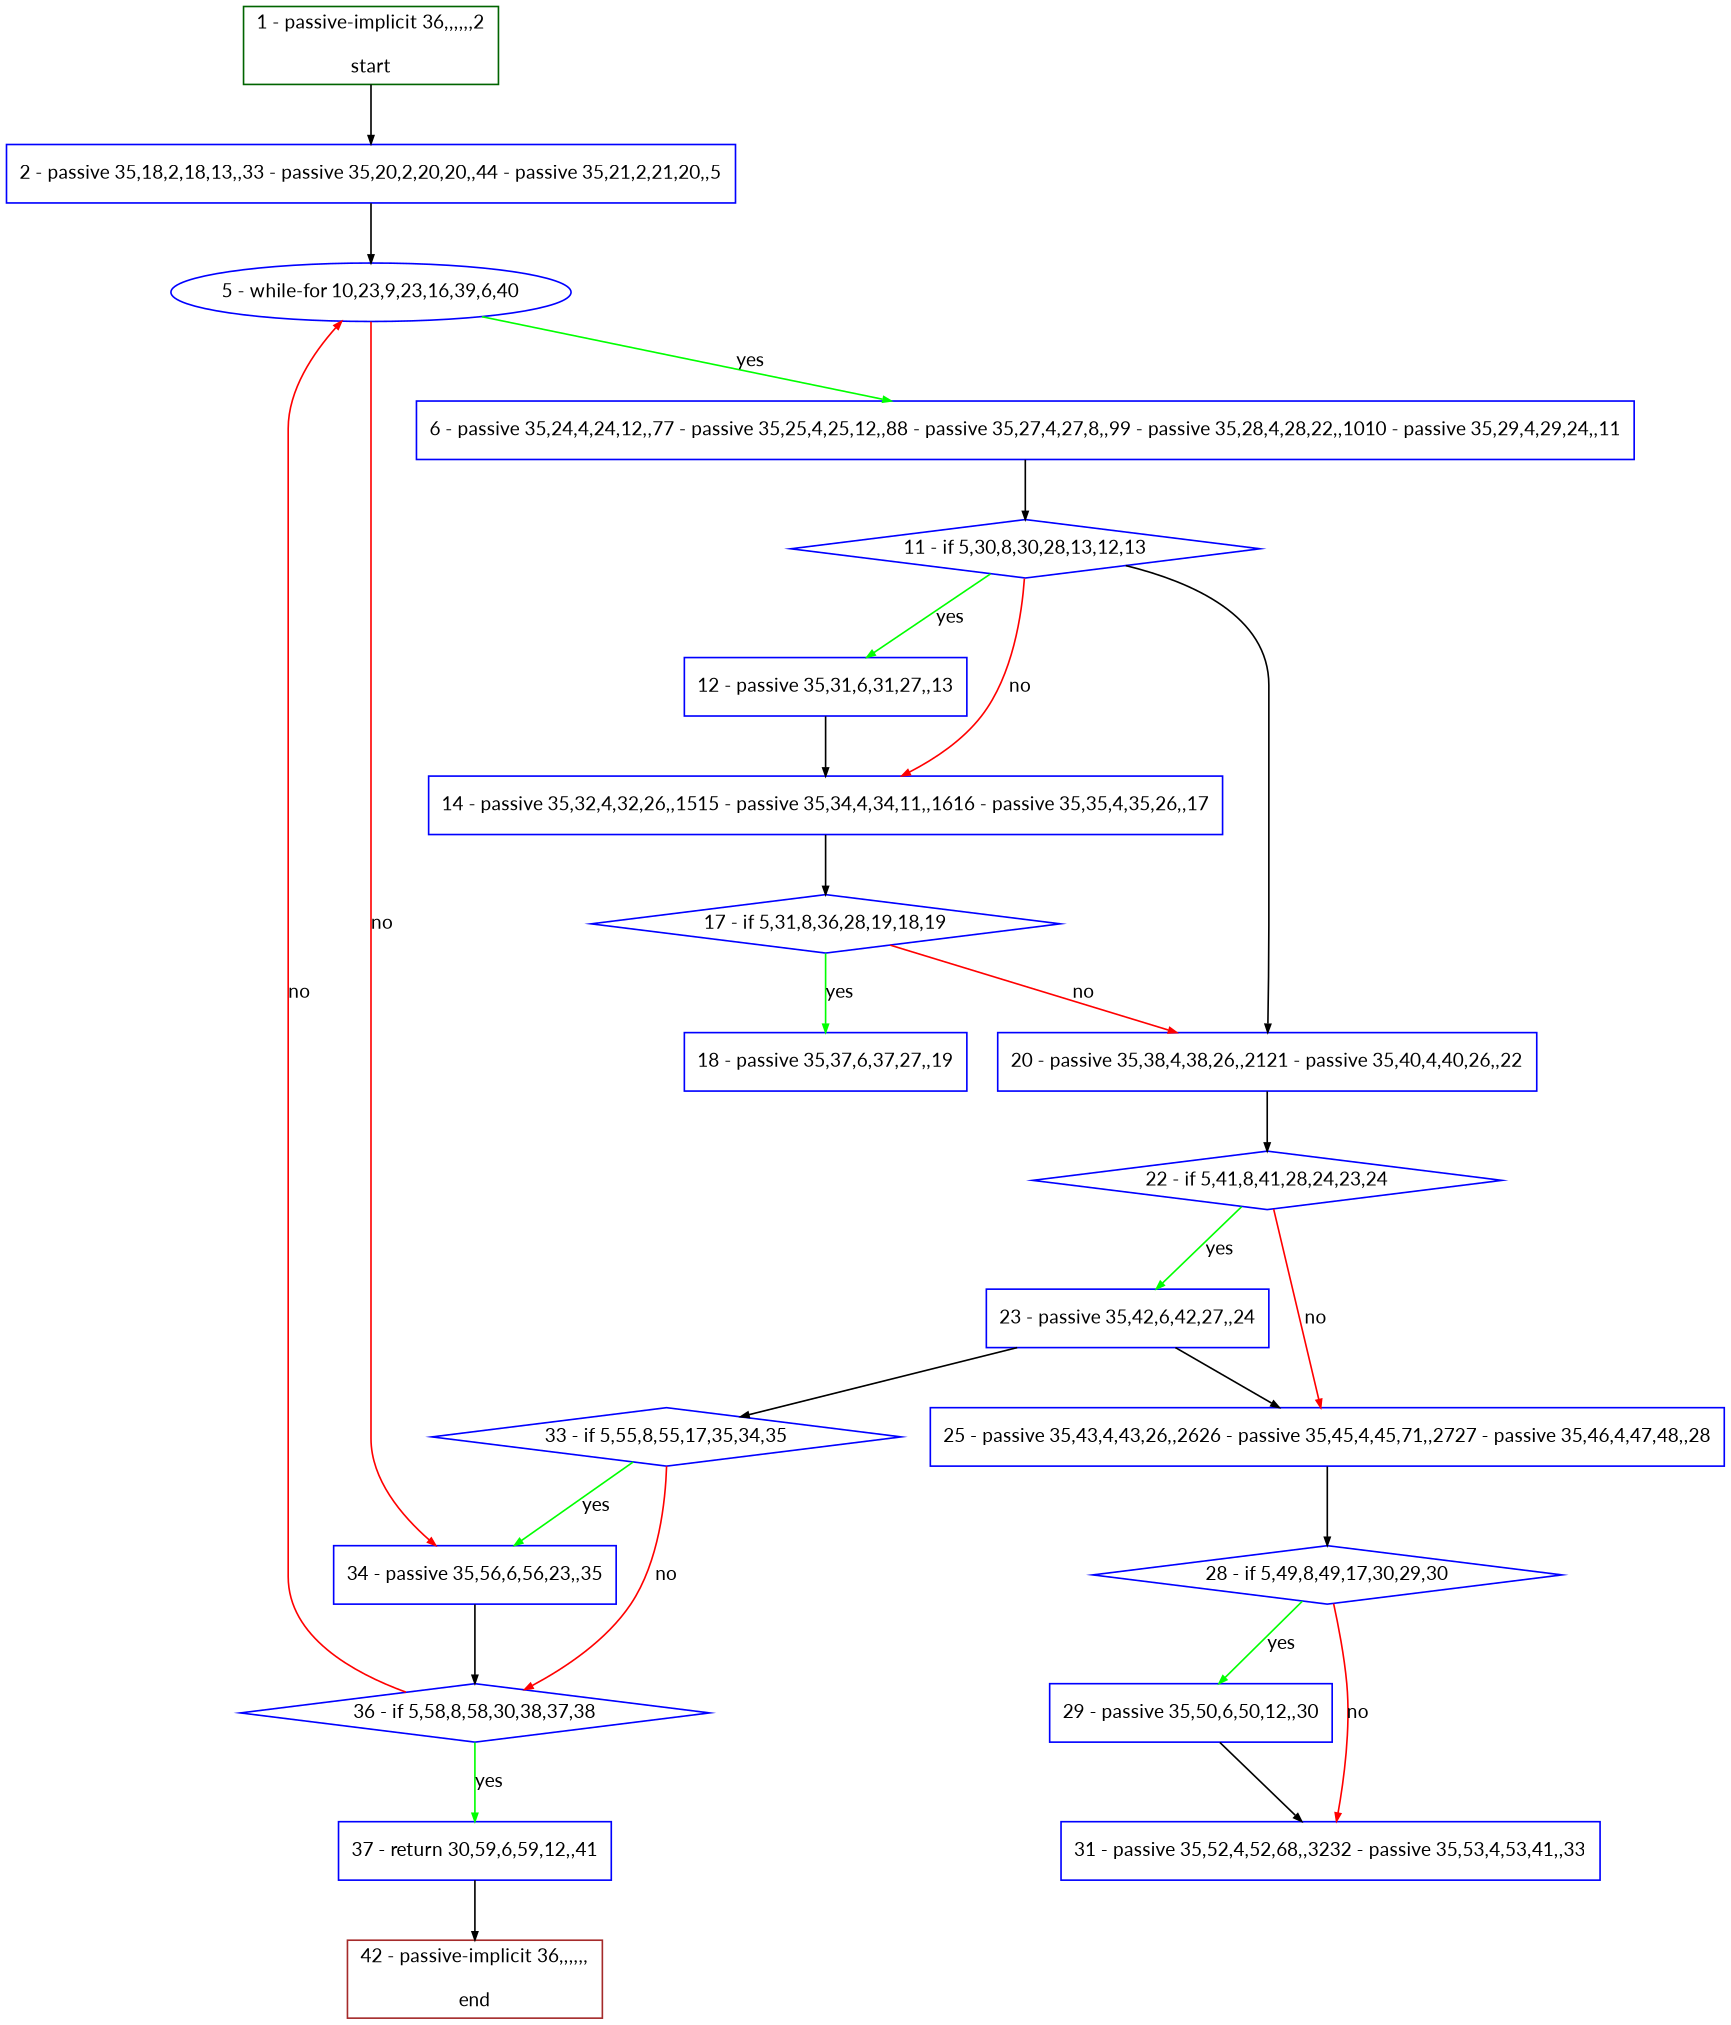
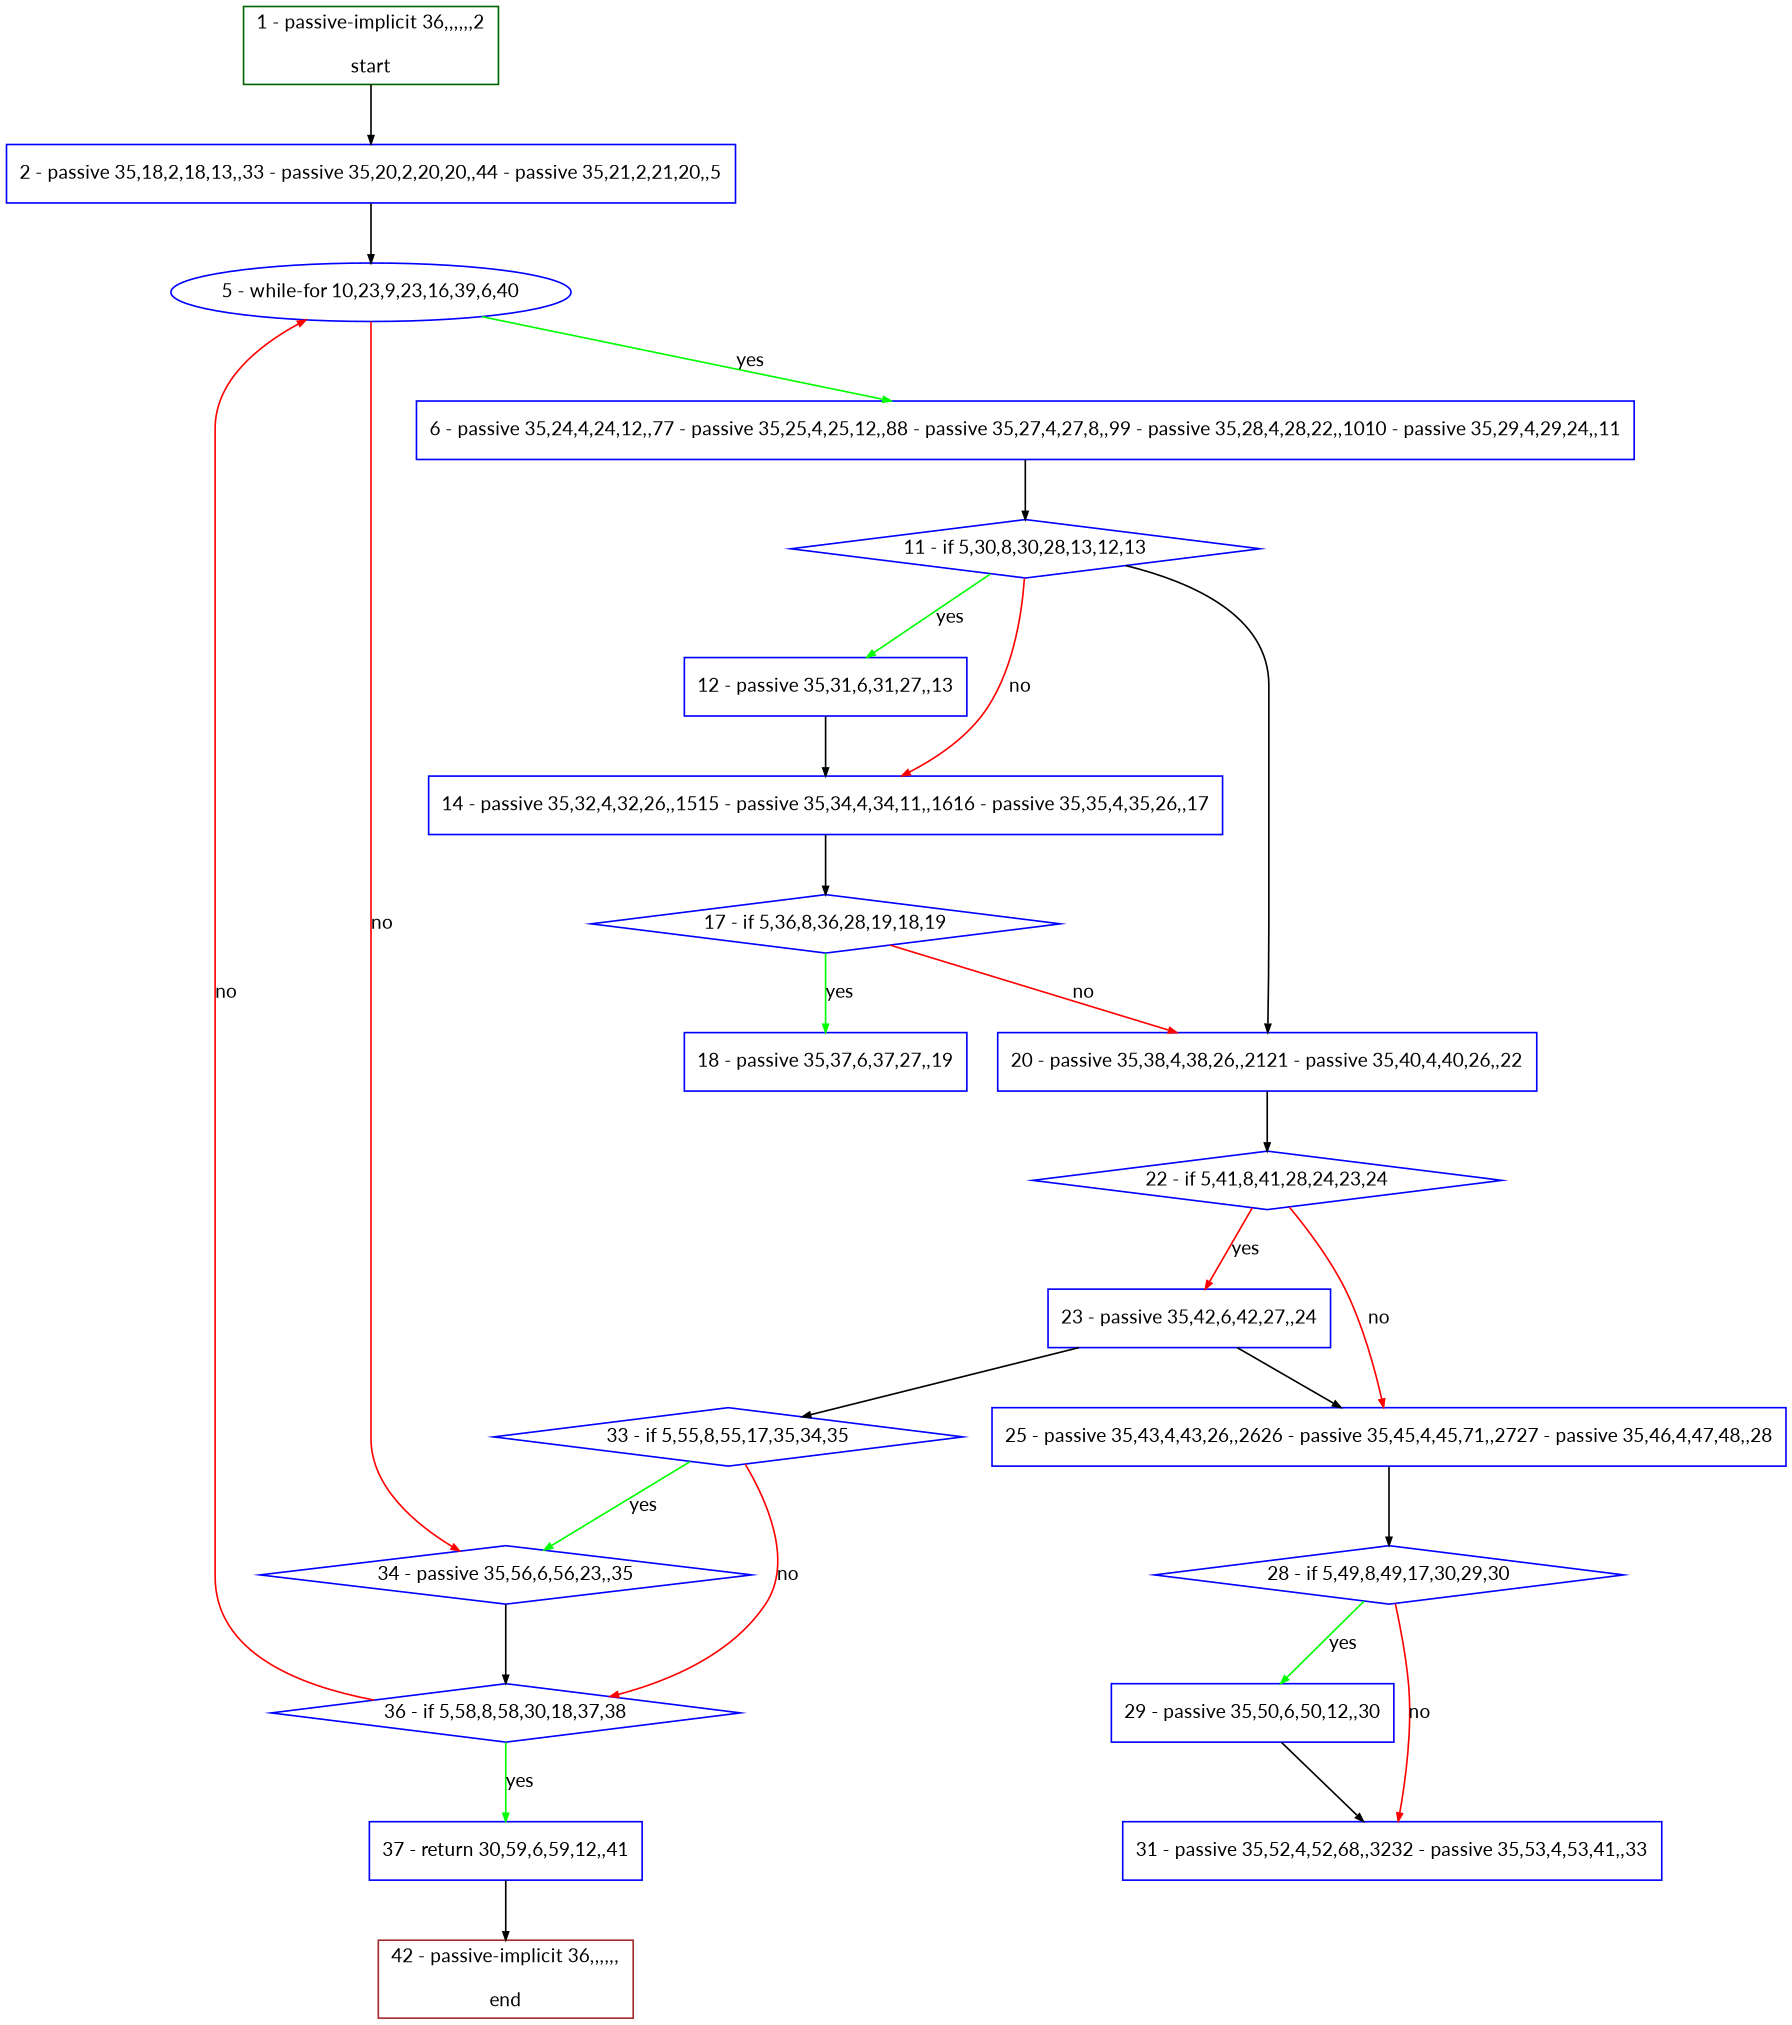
node "17 - if 5,31,8,36,28,19,18,19": label "17 - if 5,31,8,36,28,19,18,19" -> "17 - if 5,36,8,36,28,19,18,19"
edge "22 - if 5,41,8,41,28,24,23,24" -> "23 - passive 35,42,6,42,27,,24": color #00ff00 -> #ff0000
node "34 - passive 35,56,6,56,23,,35": shape box -> diamond
node "36 - if 5,58,8,58,30,38,37,38": label "36 - if 5,58,8,58,30,38,37,38" -> "36 - if 5,58,8,58,30,18,37,38"
